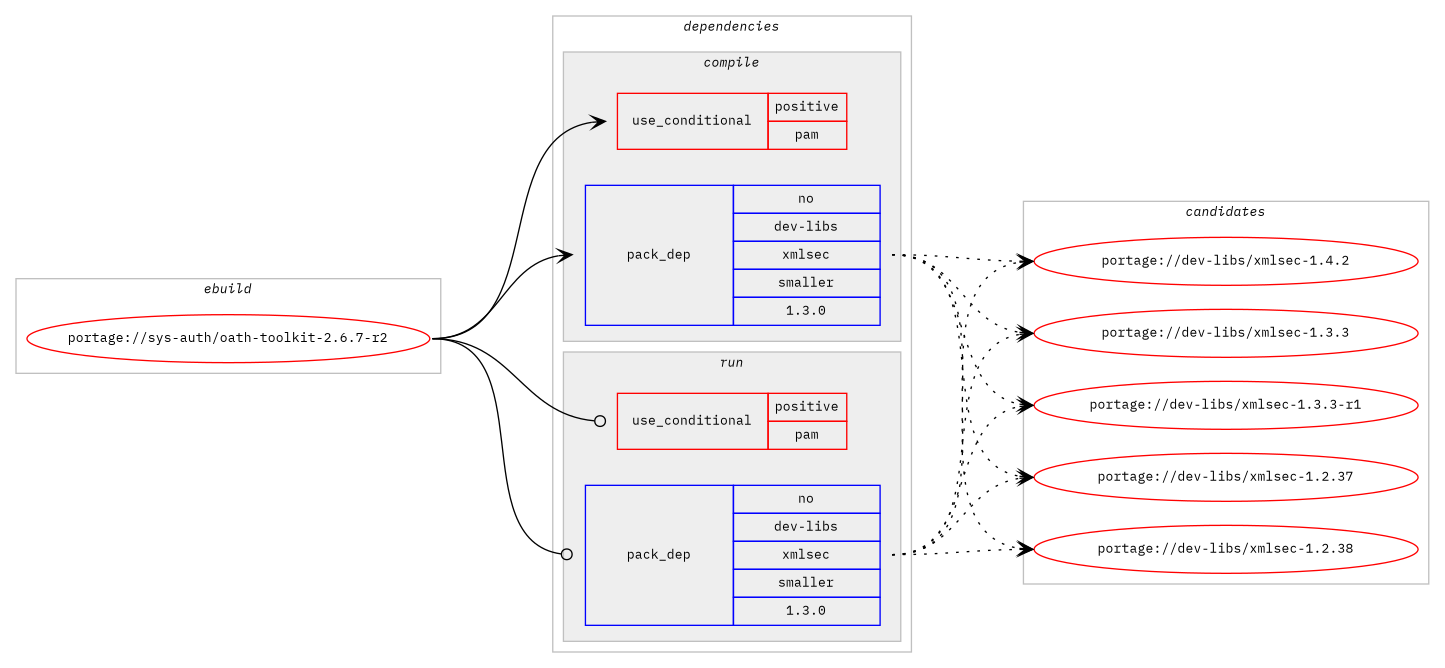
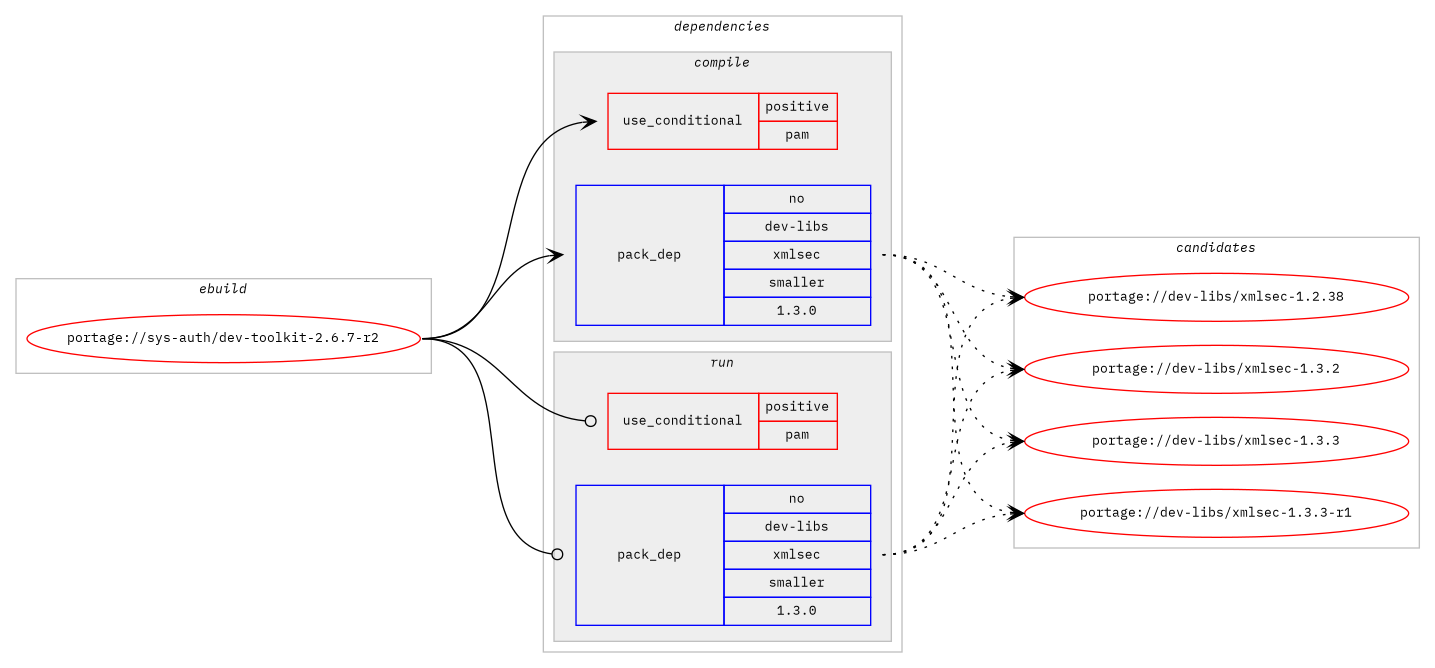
node "portage://dev-libs/xmlsec-1.4.2": label "portage://dev-libs/xmlsec-1.4.2" -> "portage://dev-libs/xmlsec-1.3.2"
node "portage://sys-auth/oath-toolkit-2.6.7-r2": label "portage://sys-auth/oath-toolkit-2.6.7-r2" -> "portage://sys-auth/dev-toolkit-2.6.7-r2"
node "portage://dev-libs/xmlsec-1.2.37": removed
